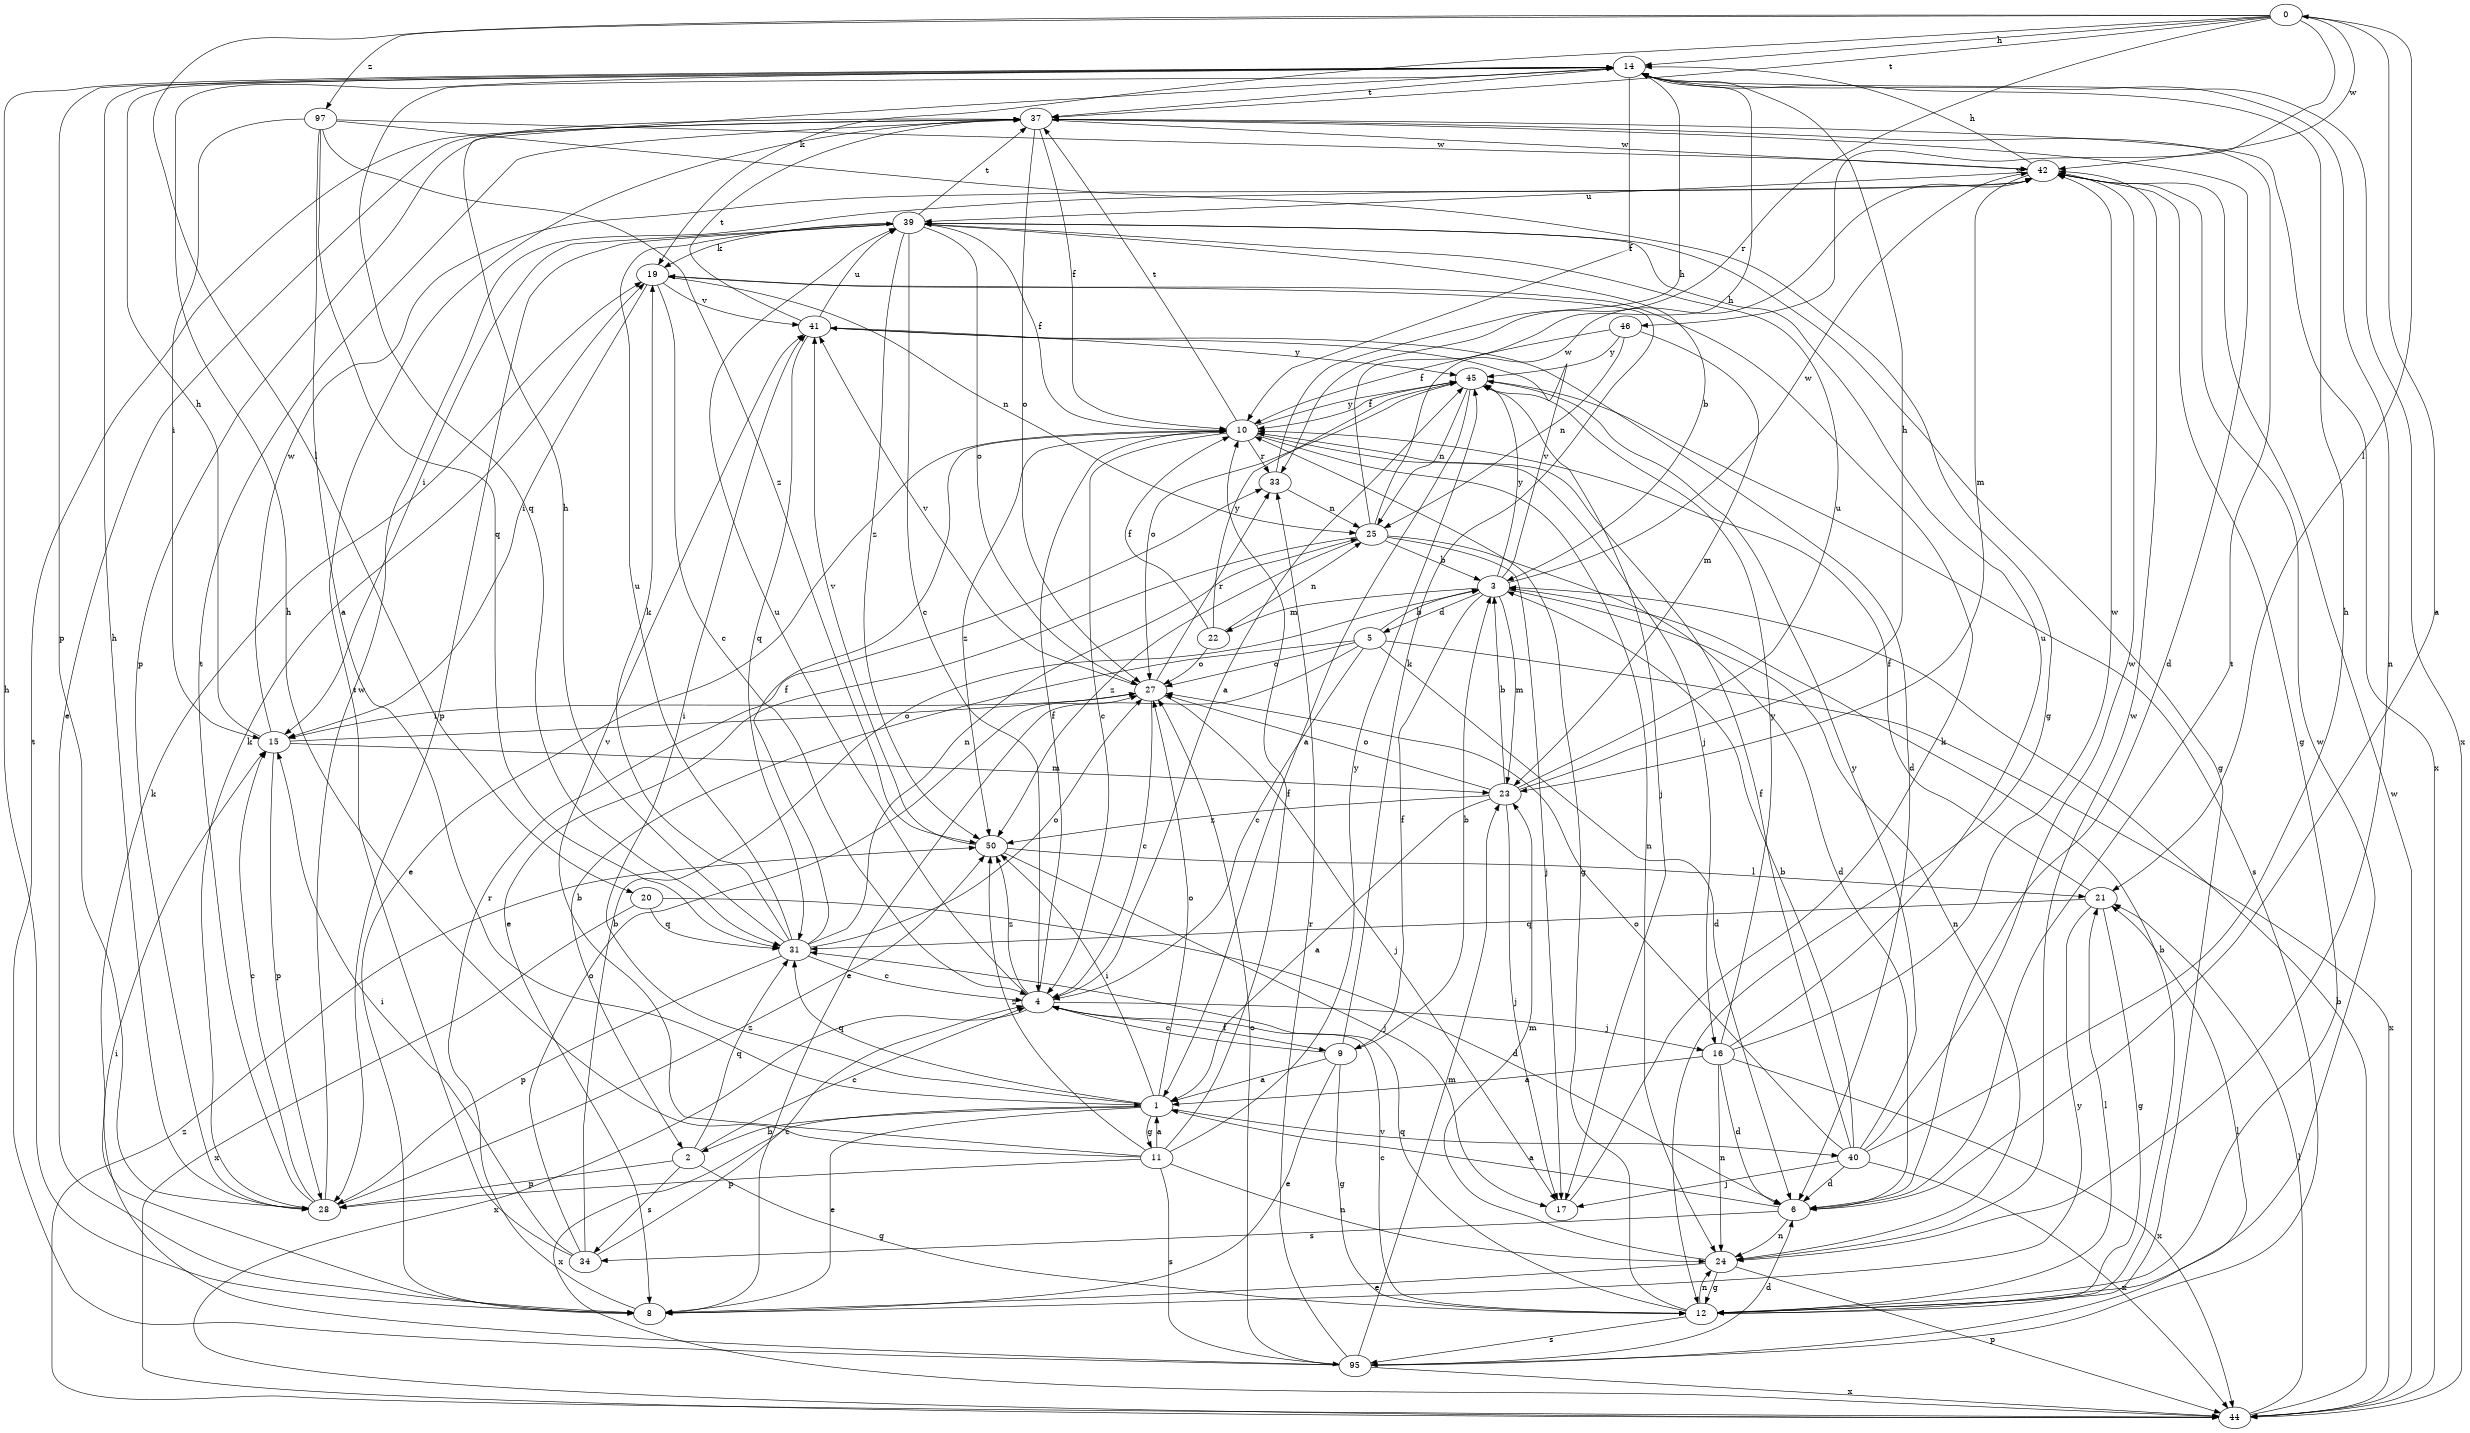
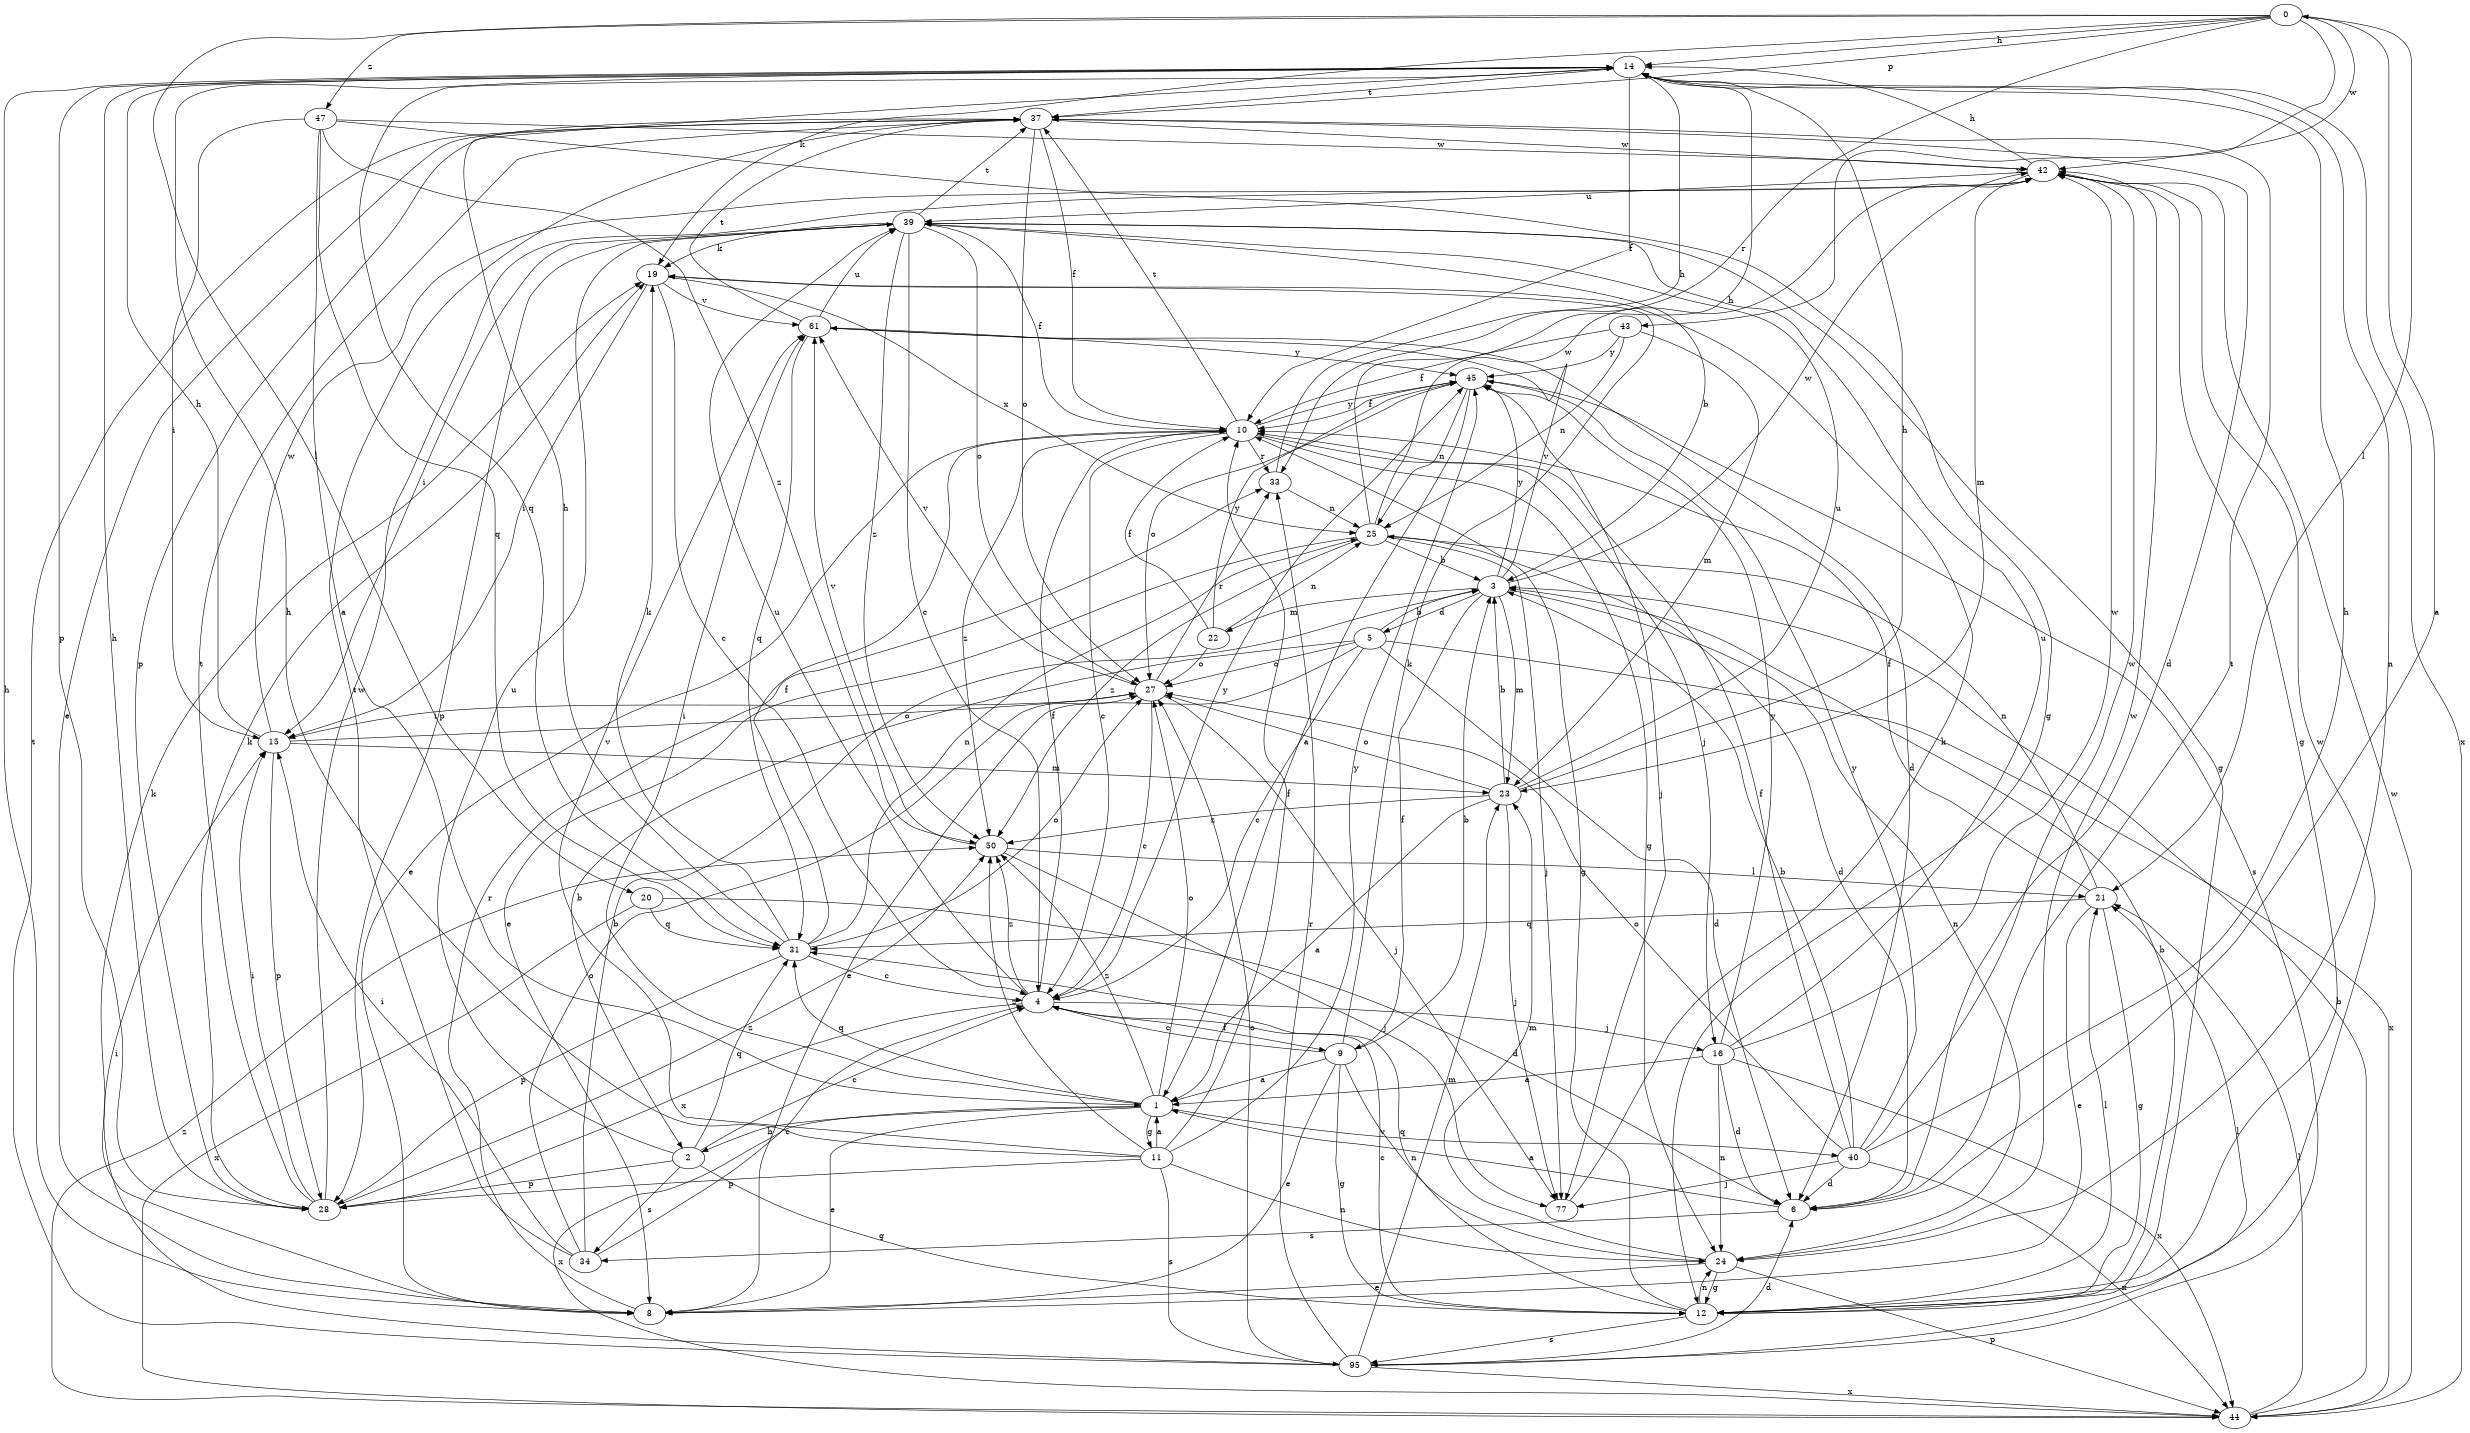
edge "0" -> "37": label "t" -> "p"
node "97": label "97" -> "47"
edge "37" -> "44": removed, label "x"
node "41": label "41" -> "61"
node "46": label "46" -> "43"
edge "19" -> "25": label "n" -> "x"
edge "31" -> "39": now "2" -> "39"
edge "21" -> "25": added, label "n"
edge "4" -> "45": label "a" -> "y"
edge "10" -> "24": label "n" -> "g"
edge "28" -> "15": label "c" -> "i"
edge "1" -> "50": label "i" -> "z"
edge "21" -> "8": label "y" -> "e"
node "17": label "17" -> "77"
edge "6" -> "24": now "9" -> "24"
edge "4" -> "44": now "4" -> "28"
